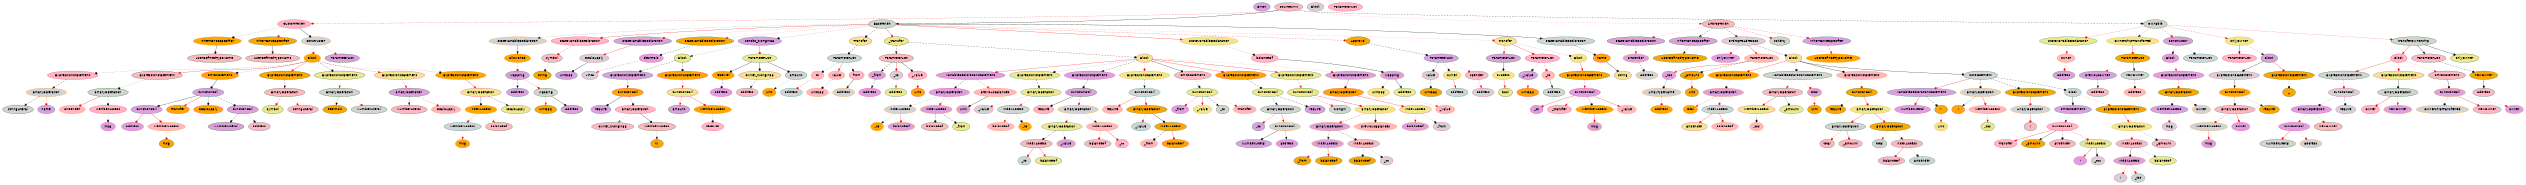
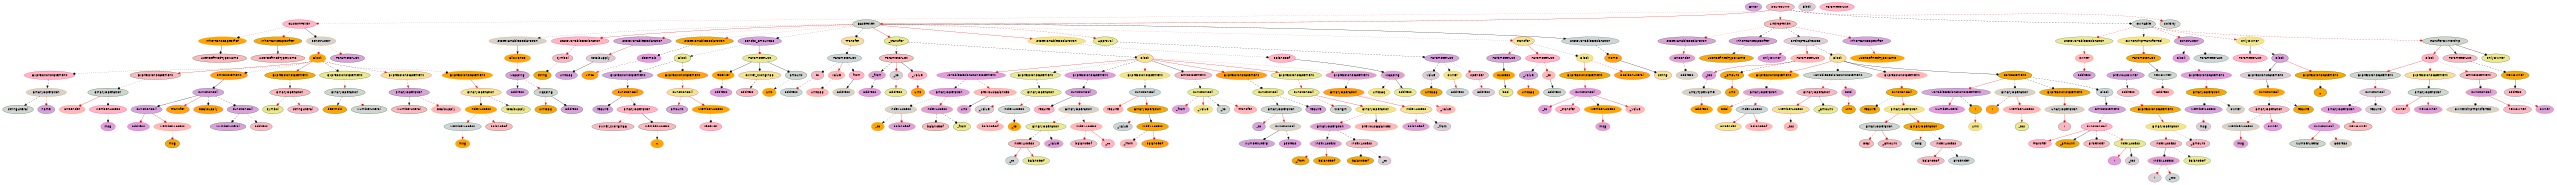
edge "SourceUnit" -> "CustomToken": style dashed -> dotted
edge "SourceUnit" -> "BaseToken": color black -> red
edge "AirdropToken" -> "solidity": now "SourceUnit" -> "solidity"
node "sendto_txorigin33": label "sendto_txorigin33" -> "sendto_amount33"
node "Approval": fillcolor orange -> khaki
node "uint8": fillcolor lightgrey -> orange
node "to": color darkorange -> teal
node "success": fillcolor khaki -> orange
node "BooleanLiteral": added
node "ForStatement": fillcolor lightgrey -> orange
edge "success" -> "bool": color red -> black
node "tx": color teal -> darkorange
